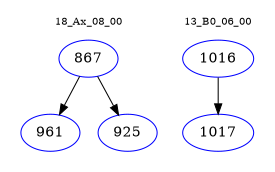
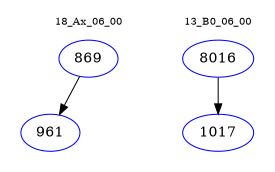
cluster "18_Ax_08_00": label "18_Ax_08_00" -> "18_Ax_06_00"
node "867": label "867" -> "869"
node "1016": label "1016" -> "8016"
node "925": removed
